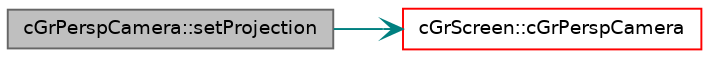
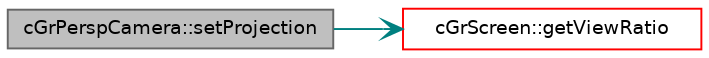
node "cGrScreen::cGrPerspCamera": label "cGrScreen::cGrPerspCamera" -> "cGrScreen::getViewRatio"
